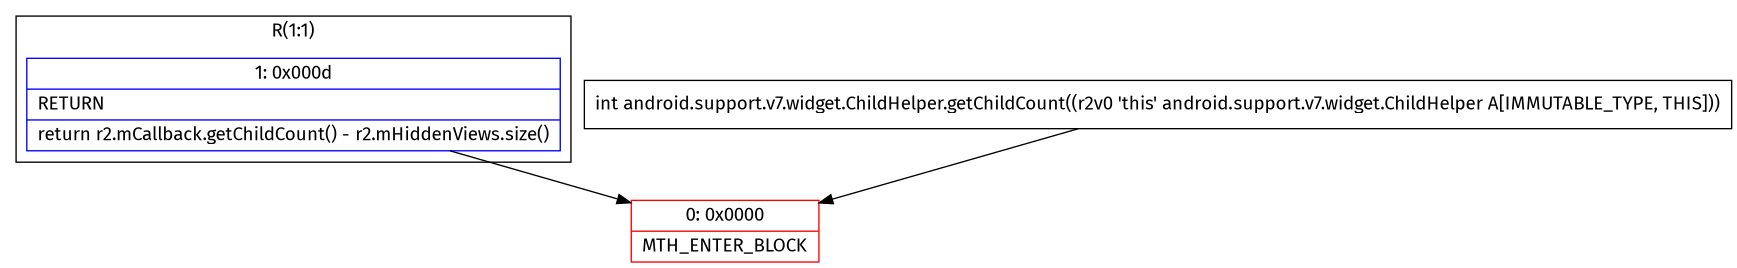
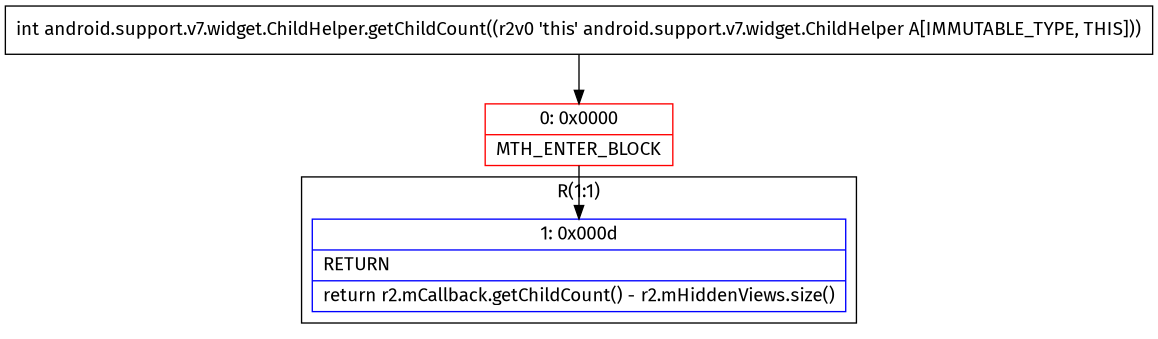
edge "1: 0x000d" -> "0: 0x0000": reversed
